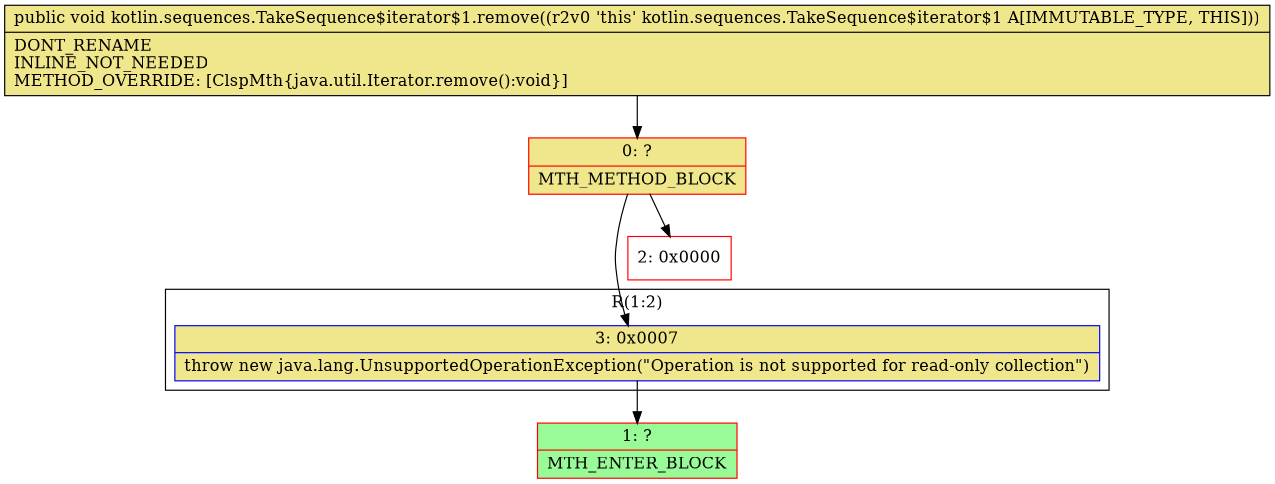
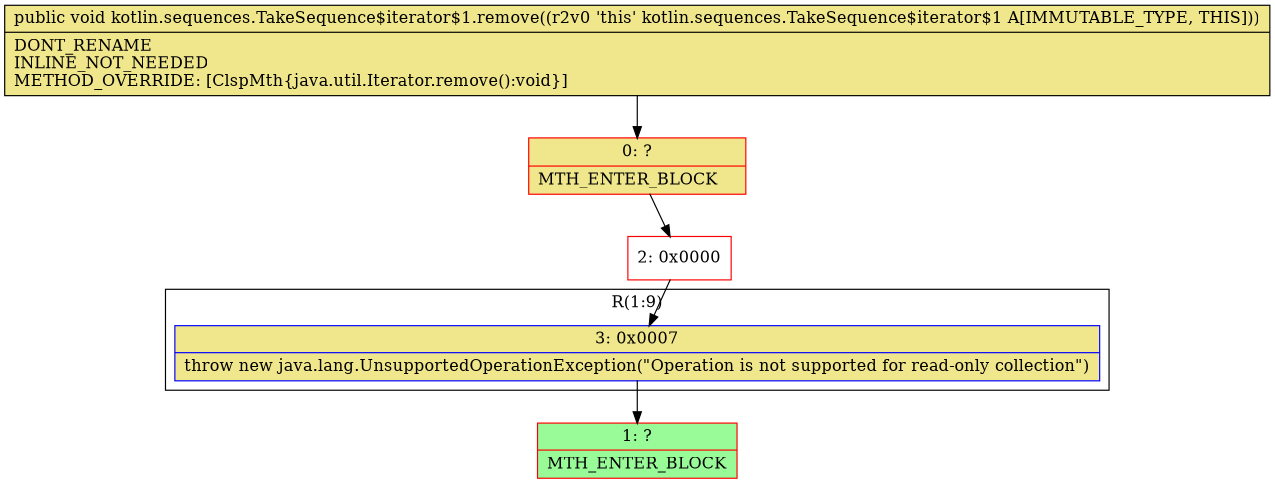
node "0: ?": text "MTH_METHOD_BLOCK" -> "MTH_ENTER_BLOCK"
edge "0: ?" -> "3: 0x0007": now "2: 0x0000" -> "3: 0x0007"
cluster "R(1:2)": label "R(1:2)" -> "R(1:9)"
